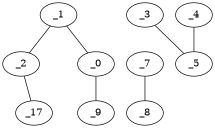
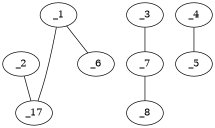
edge "_1" -- "_2": now "_1" -- "_17"
edge "_3" -- "_5": now "_3" -- "_7"
node "_0": label "_0" -> "_6"
node "_9": removed
